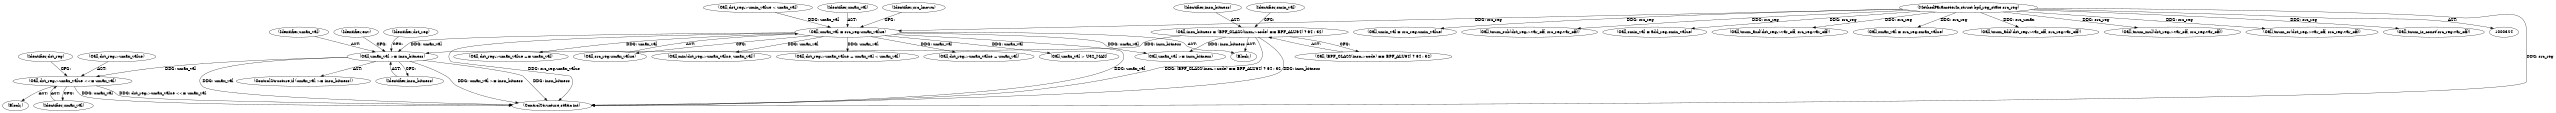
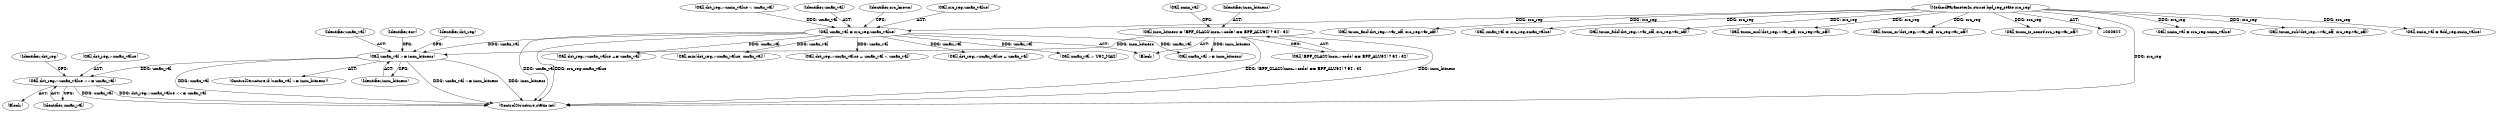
node "(Identifier,smin_val)": label "(Identifier,smin_val)" -> "(Call,smin_val)"
edge "(MethodParameterIn,struct bpf_reg_state src_reg)" -> "(Call,tnum_add(dst_reg->var_off, src_reg.var_off))": label "DDG: src_umax" -> "DDG: src_reg"
edge "(Call,umax_val = src_reg.umax_value)" -> "(Call,src_reg.umax_value)": removed, label "CFG:"
